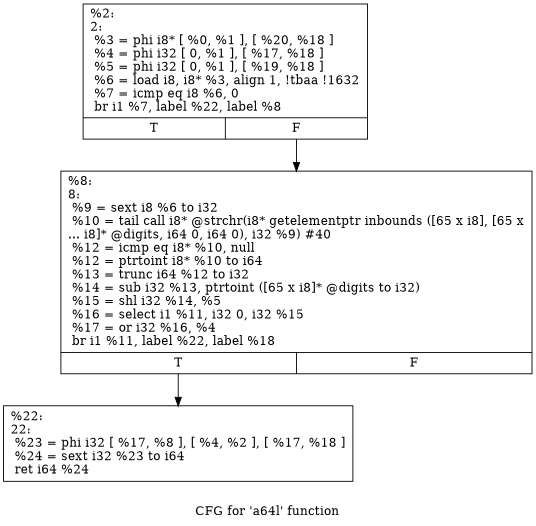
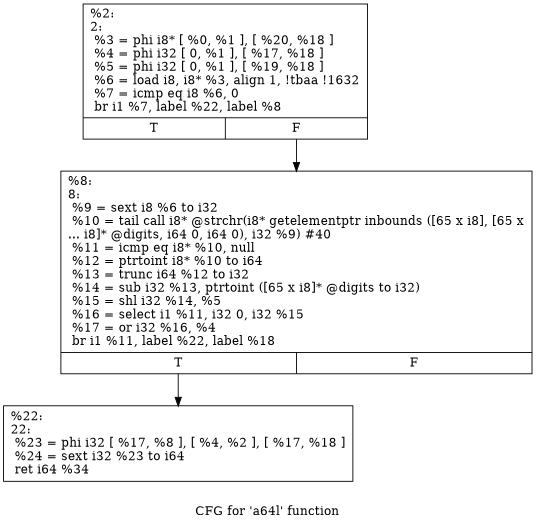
node "%8:": text "%12 = icmp eq i8* %10, null" -> "%11 = icmp eq i8* %10, null"
node "%22:": text "ret i64 %24" -> "ret i64 %34"
